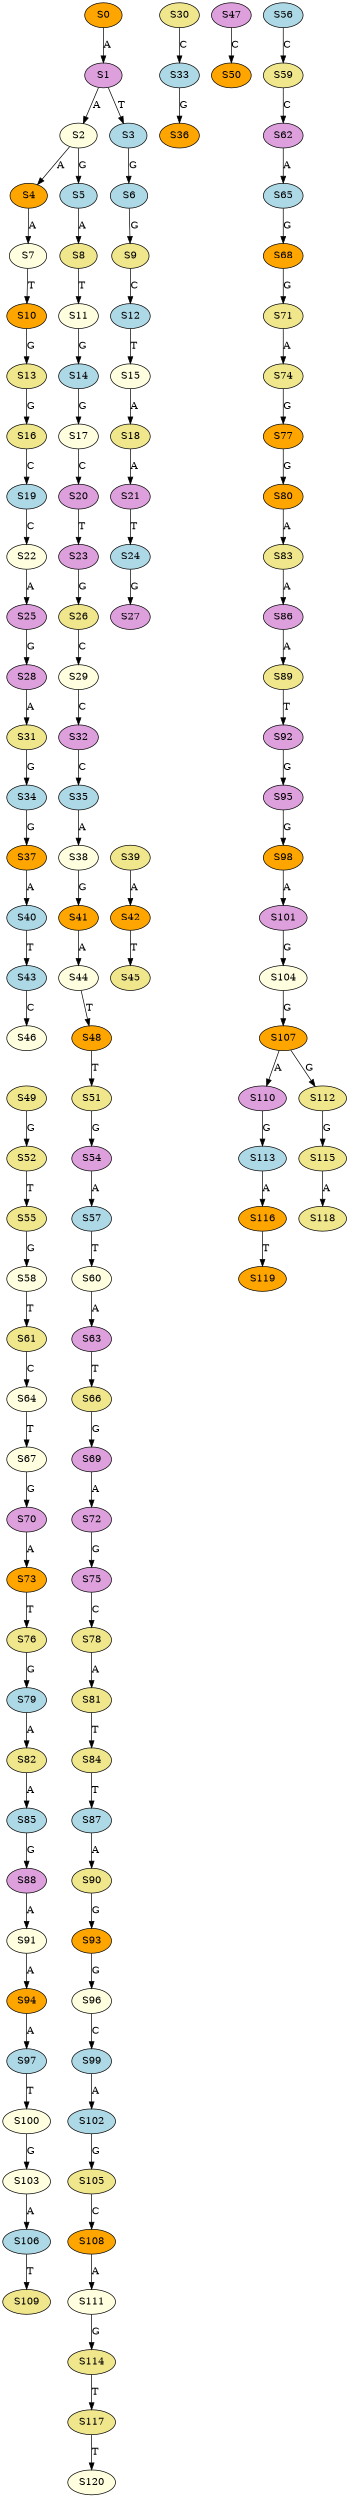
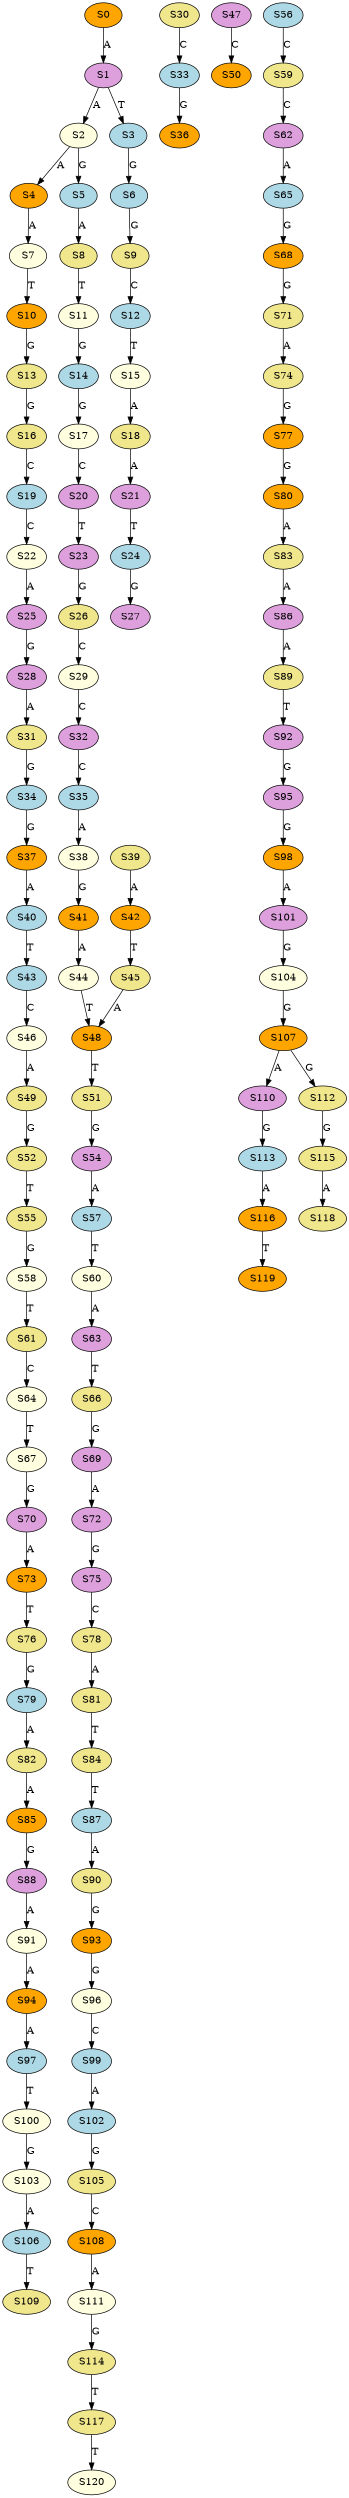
edge "S45" -> "S48": added, label "A"
edge "S46" -> "S49": added, label "A"
node "S85": fillcolor lightblue -> orange
